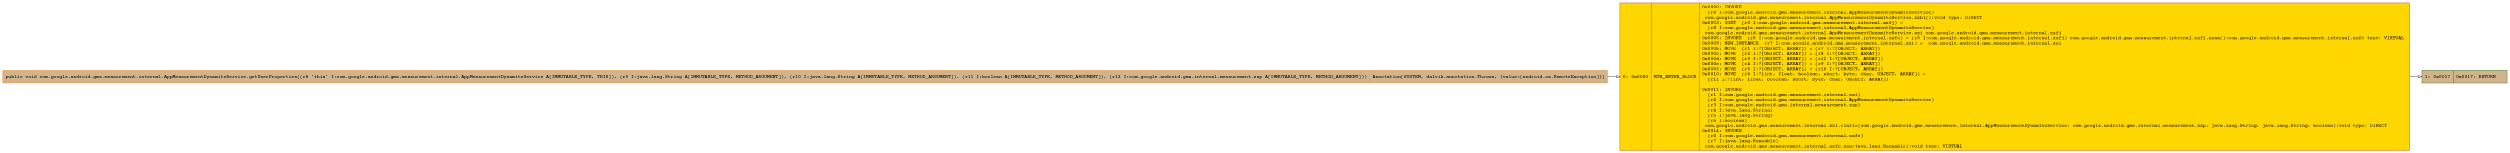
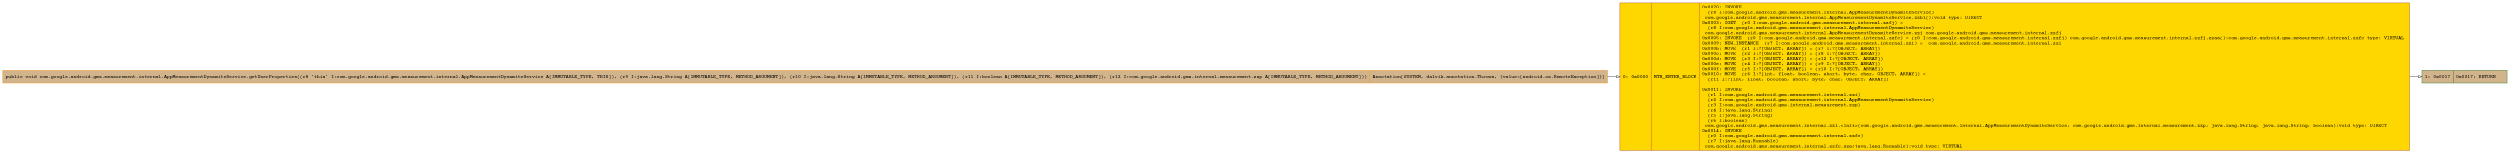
node "0: 0x0000": text "0x0000: INVOKE" -> "0x0070: INVOKE"
